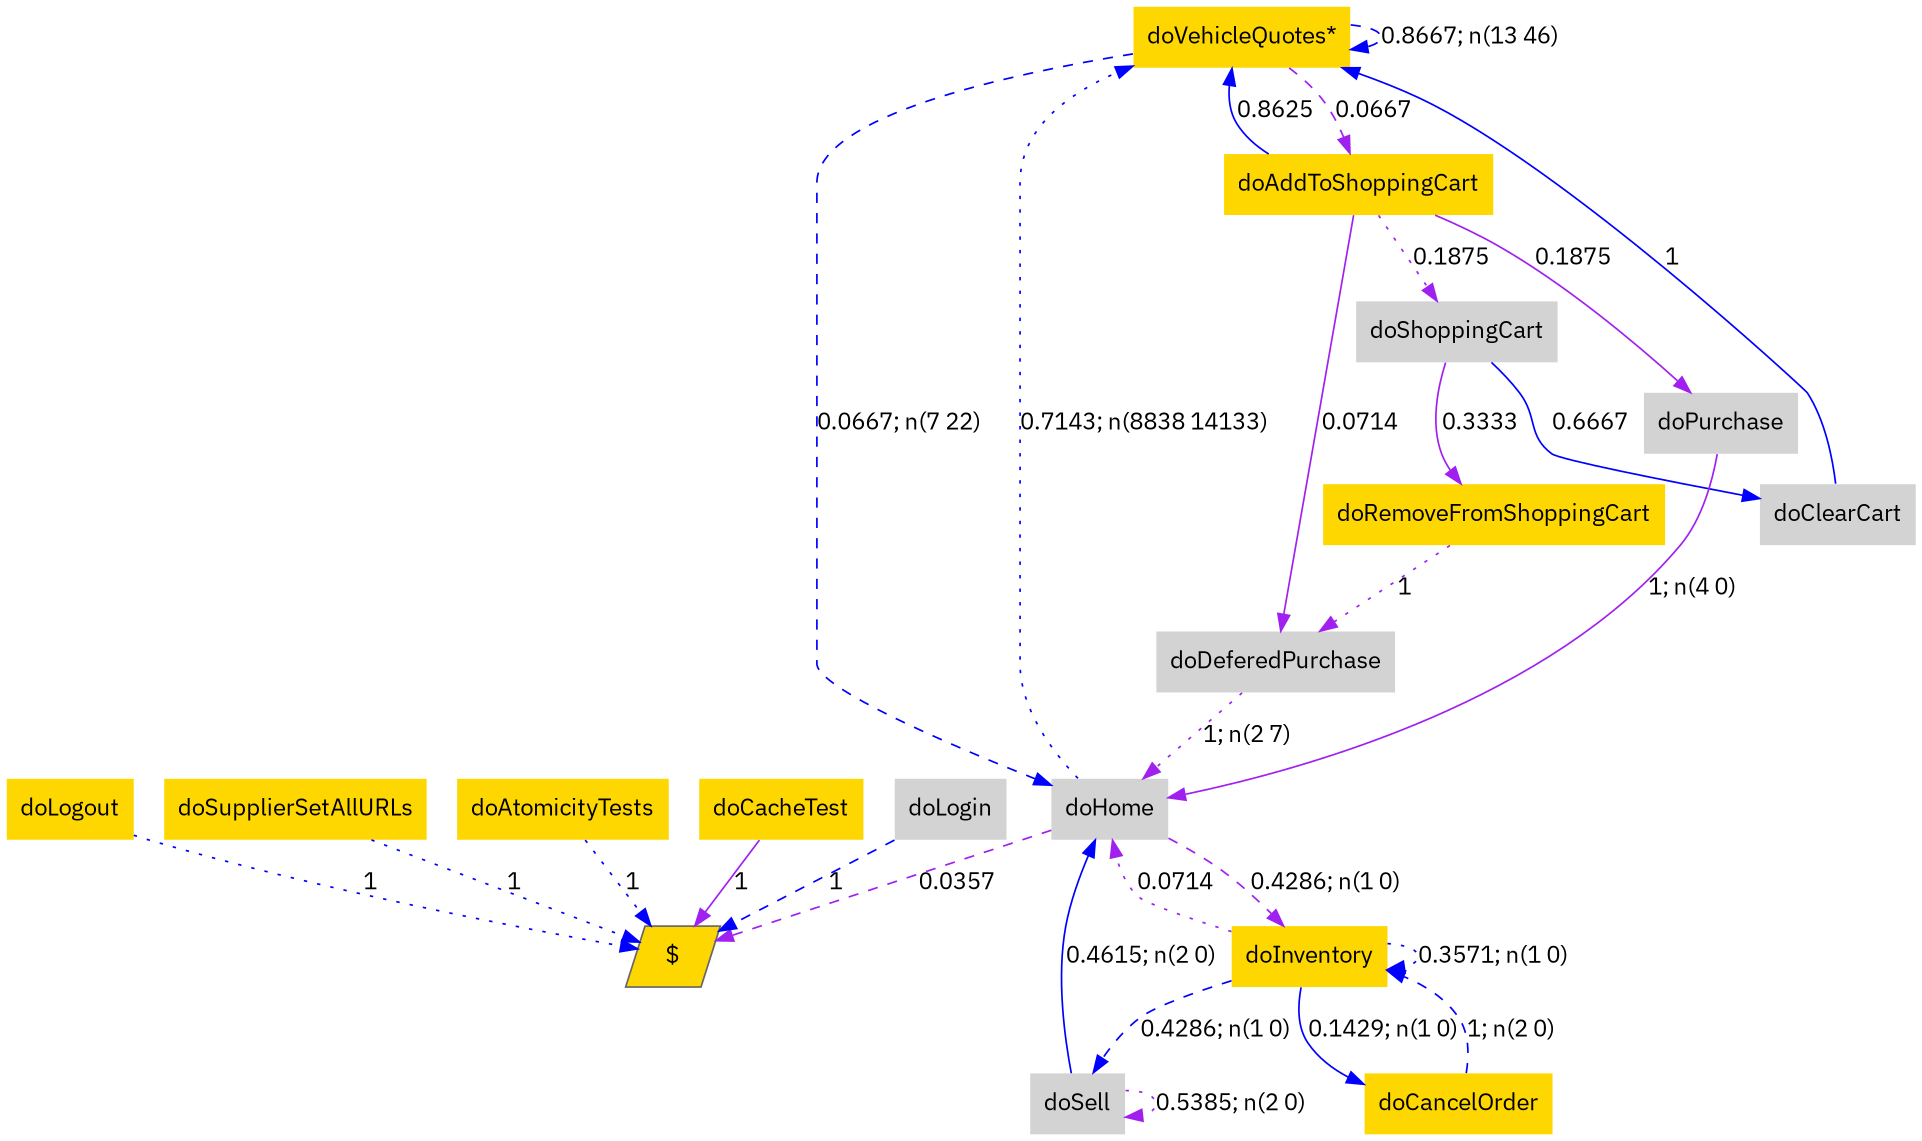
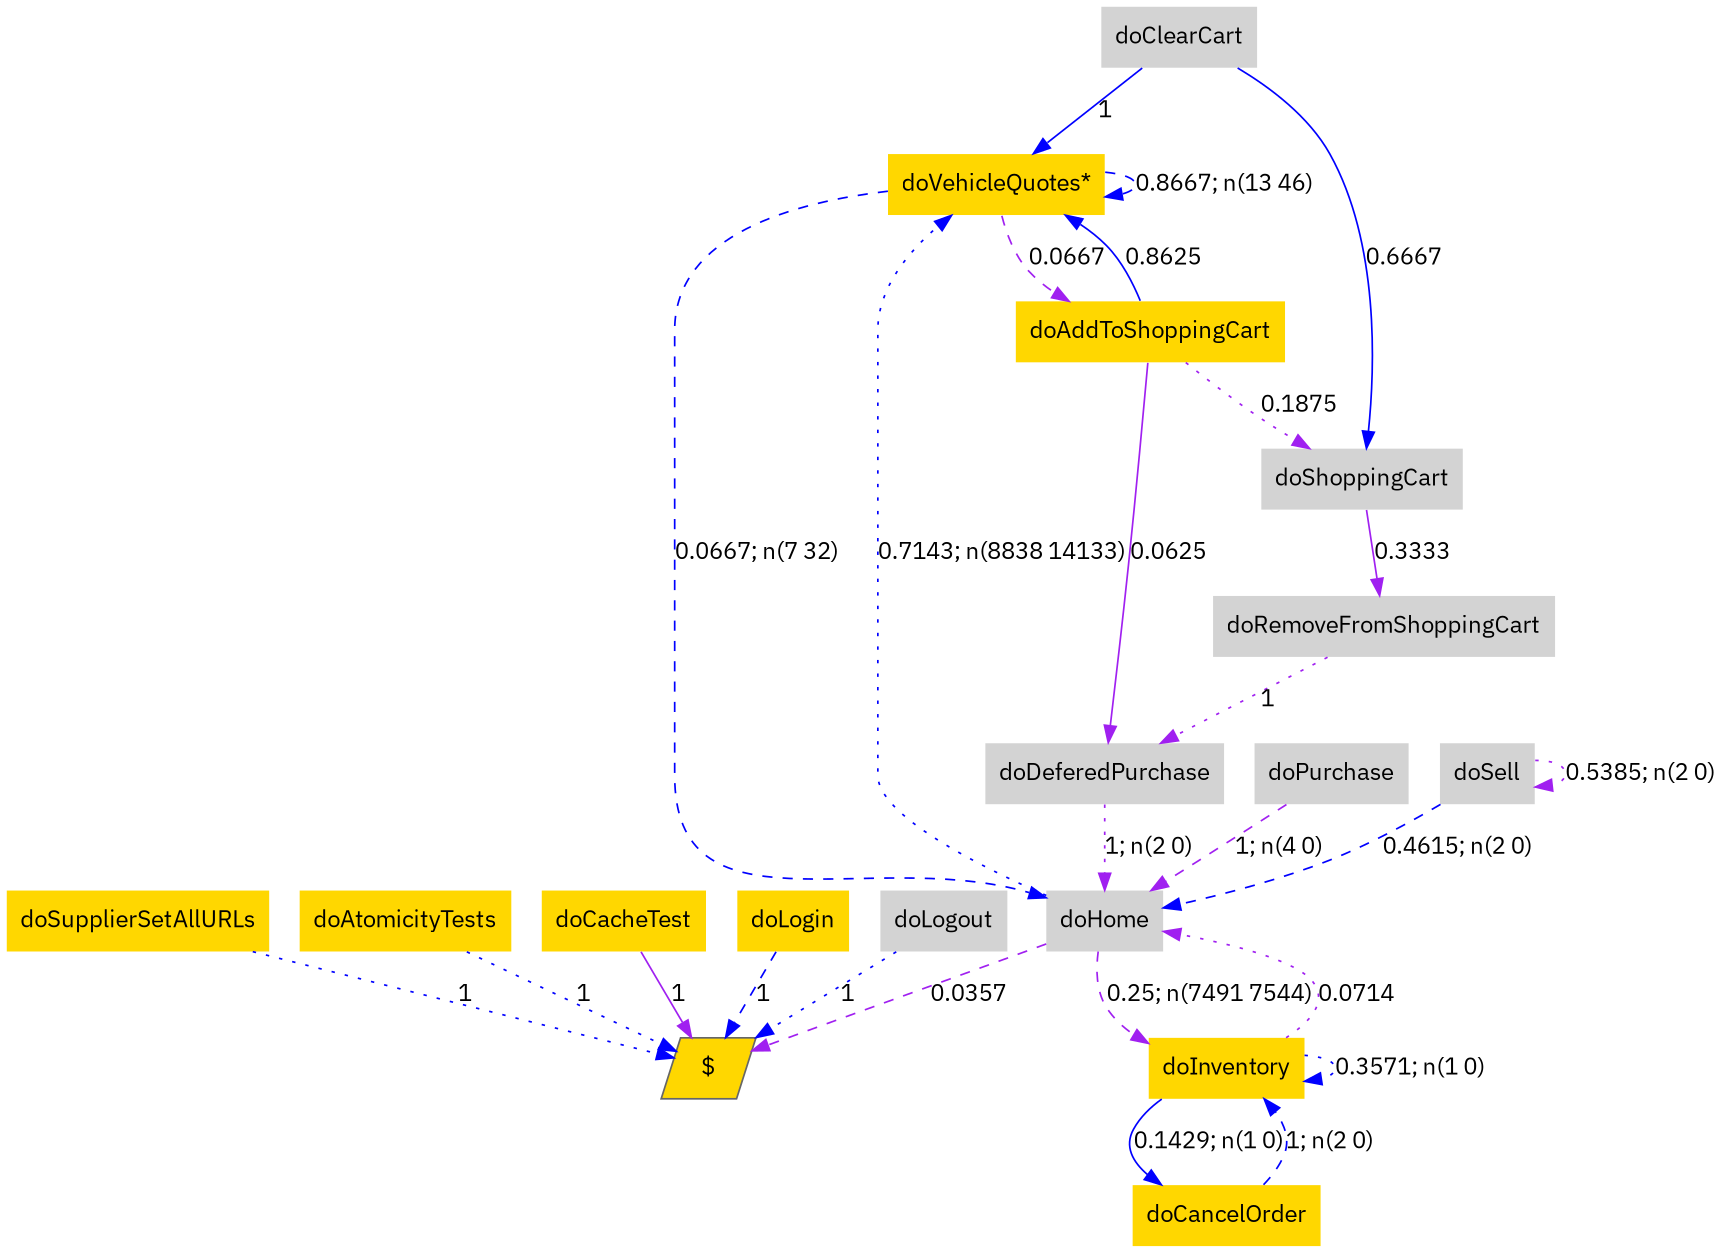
edge "doAddToShoppingCart" -> "doPurchase": removed, label "0.1875"
edge "doVehicleQuotes*" -> "doHome": label "0.0667; n(7 22)" -> "0.0667; n(7 32)"
edge "doAddToShoppingCart" -> "doDeferedPurchase": label "0.0714" -> "0.0625"
edge "doShoppingCart" -> "doClearCart": reversed
node "doRemoveFromShoppingCart": fillcolor gold -> lightgrey
edge "doPurchase" -> "doHome": style solid -> dashed
edge "doDeferedPurchase" -> "doHome": label "1; n(2 7)" -> "1; n(2 0)"
node "doLogout": fillcolor gold -> lightgrey
node "doLogin": fillcolor lightgrey -> gold
edge "doHome" -> "doInventory": label "0.4286; n(1 0)" -> "0.25; n(7491 7544)"
edge "doSell" -> "doHome": style solid -> dashed
edge "doInventory" -> "doSell": removed, label "0.4286; n(1 0)"
